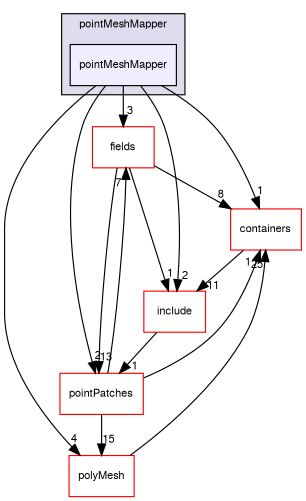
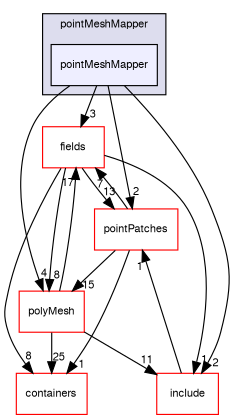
edge "pointMeshMapper" -> "containers": removed
edge "fields" -> "polyMesh": added
edge "polyMesh" -> "fields": added
edge "containers" -> "include": now "polyMesh" -> "include"
